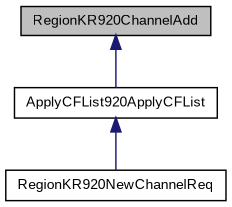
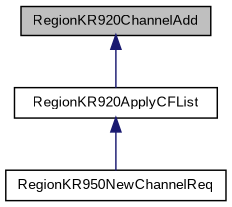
node "ApplyCFList920ApplyCFList": label "ApplyCFList920ApplyCFList" -> "RegionKR920ApplyCFList"
node "RegionKR920NewChannelReq": label "RegionKR920NewChannelReq" -> "RegionKR950NewChannelReq"
